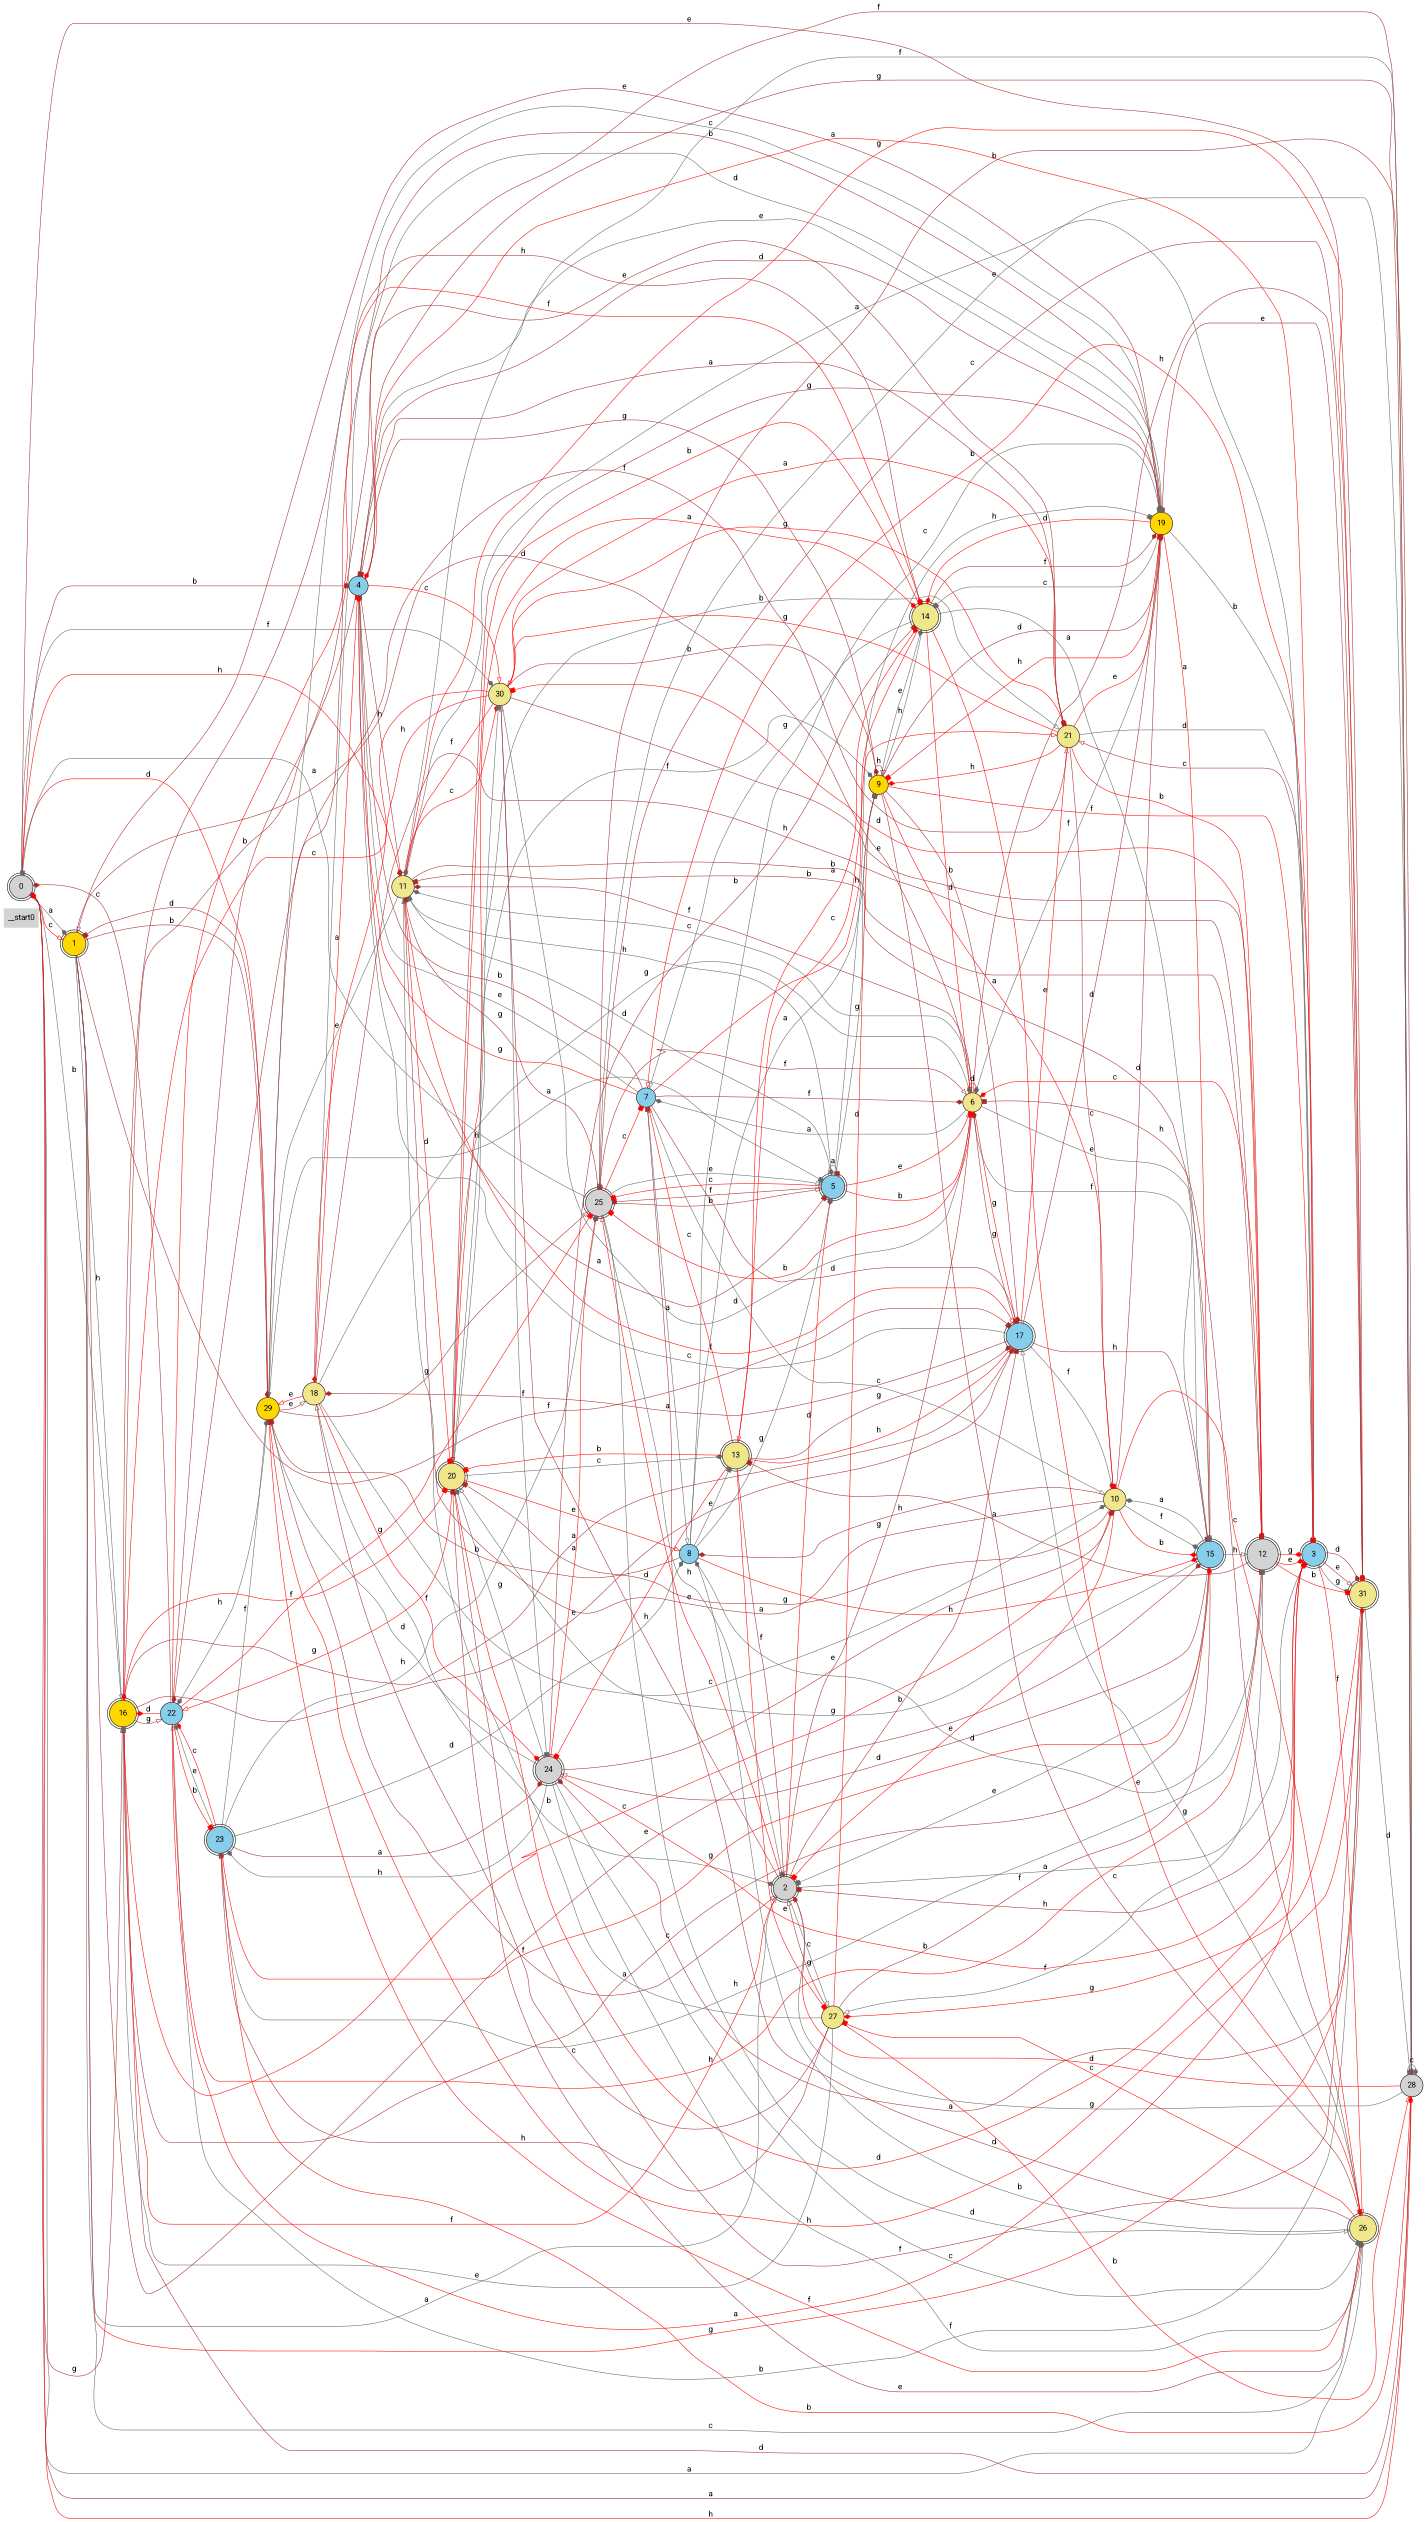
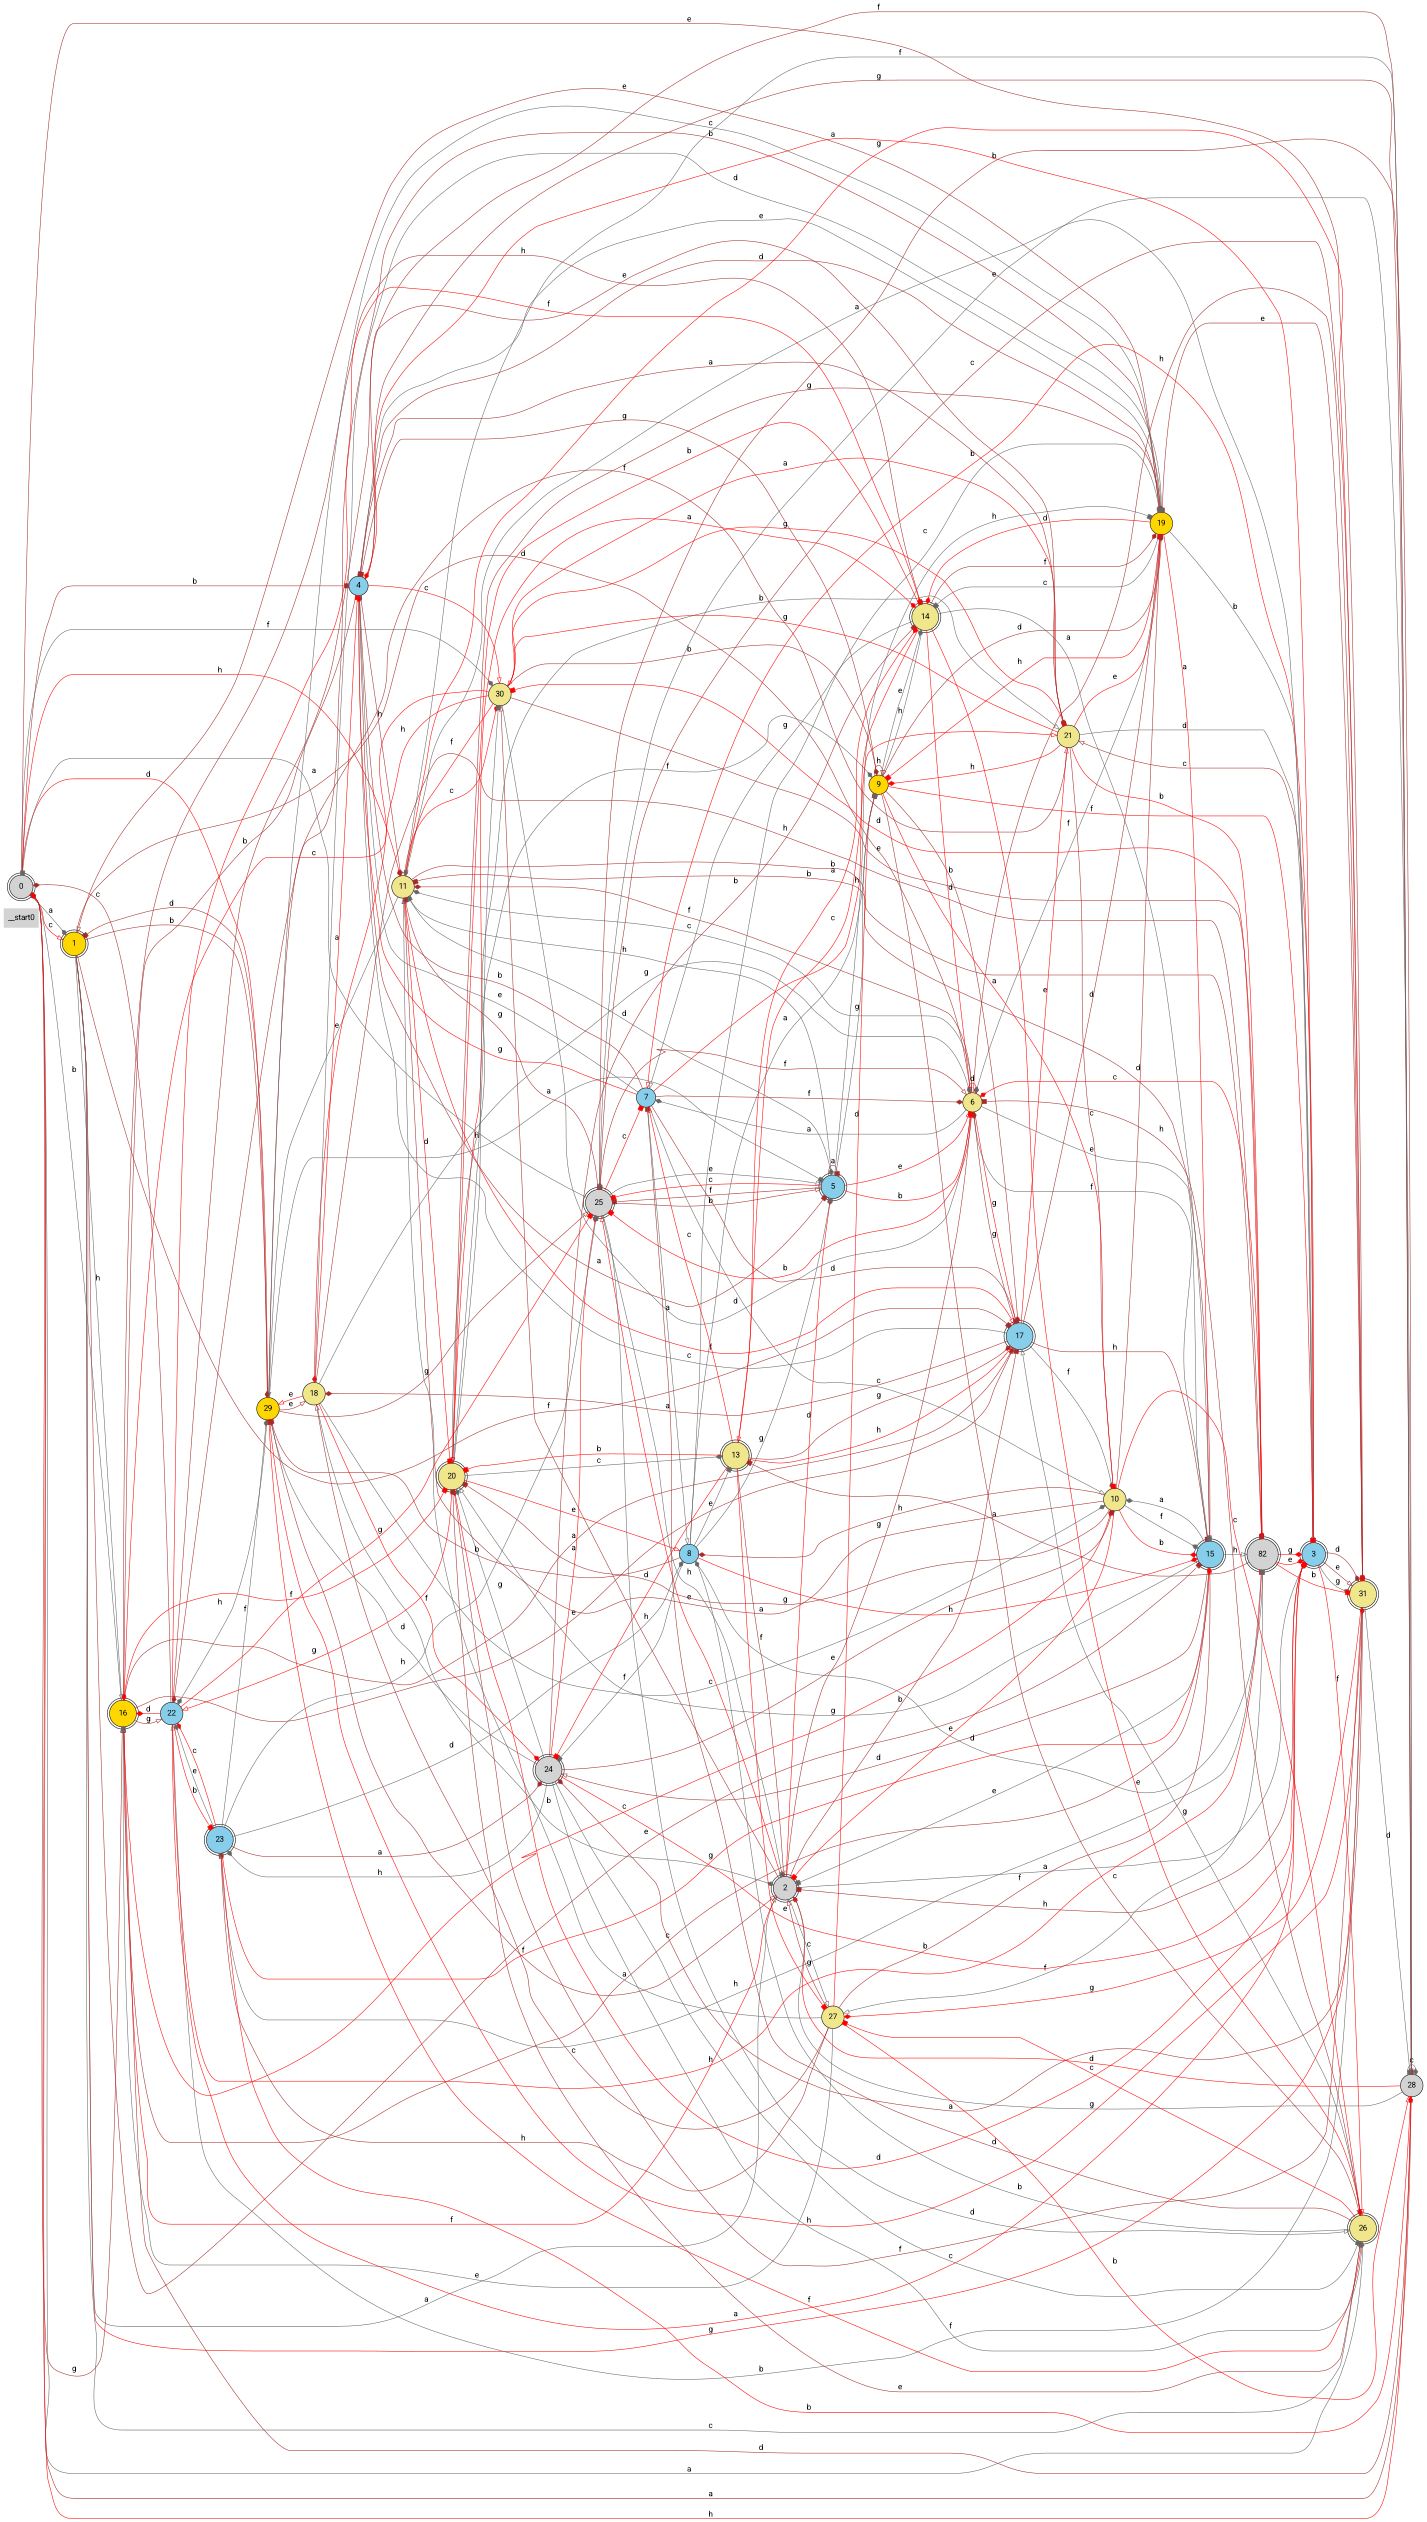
edge "30" -> "24": now "8" -> "24"
node "12": label "12" -> "82"
edge "1" -> "15": arrowhead diamond -> box
